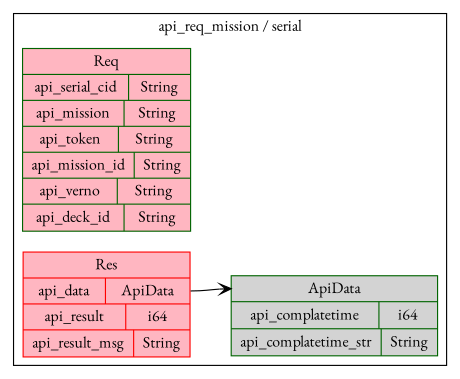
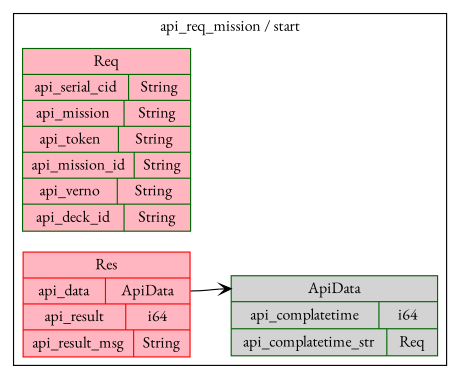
cluster "api_req_mission / serial": label "api_req_mission / serial" -> "api_req_mission / start"
node "ApiData": text "String" -> "Req"
